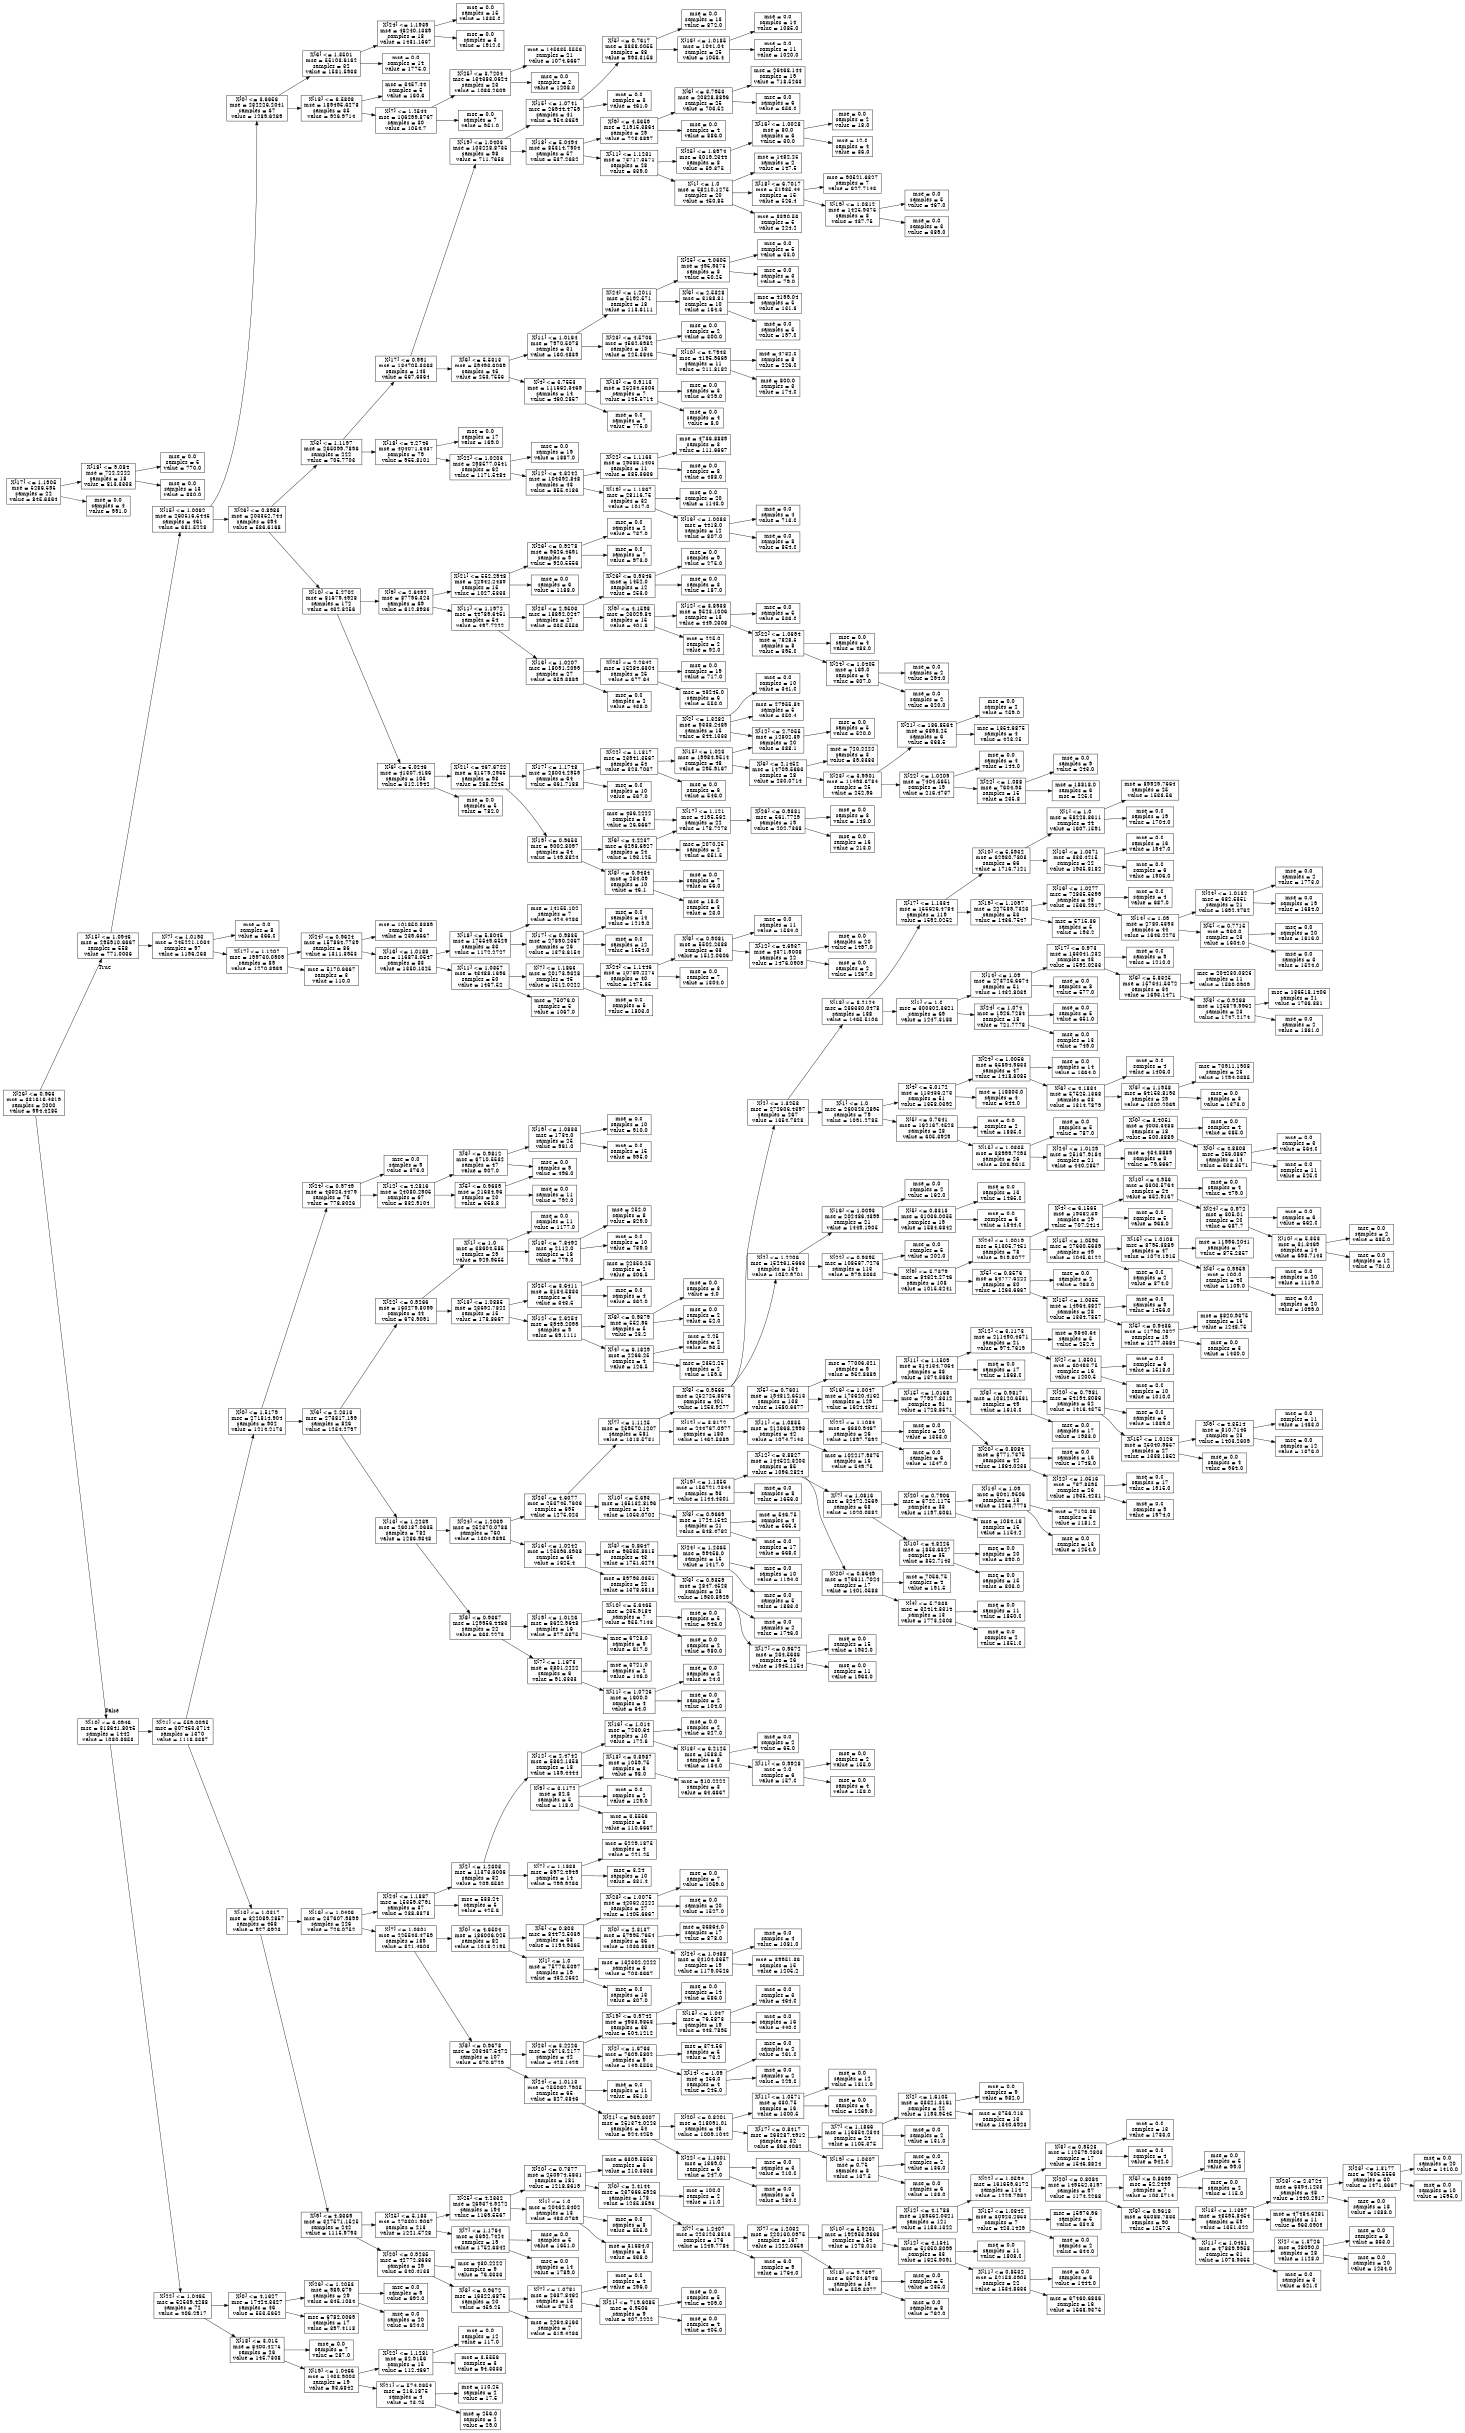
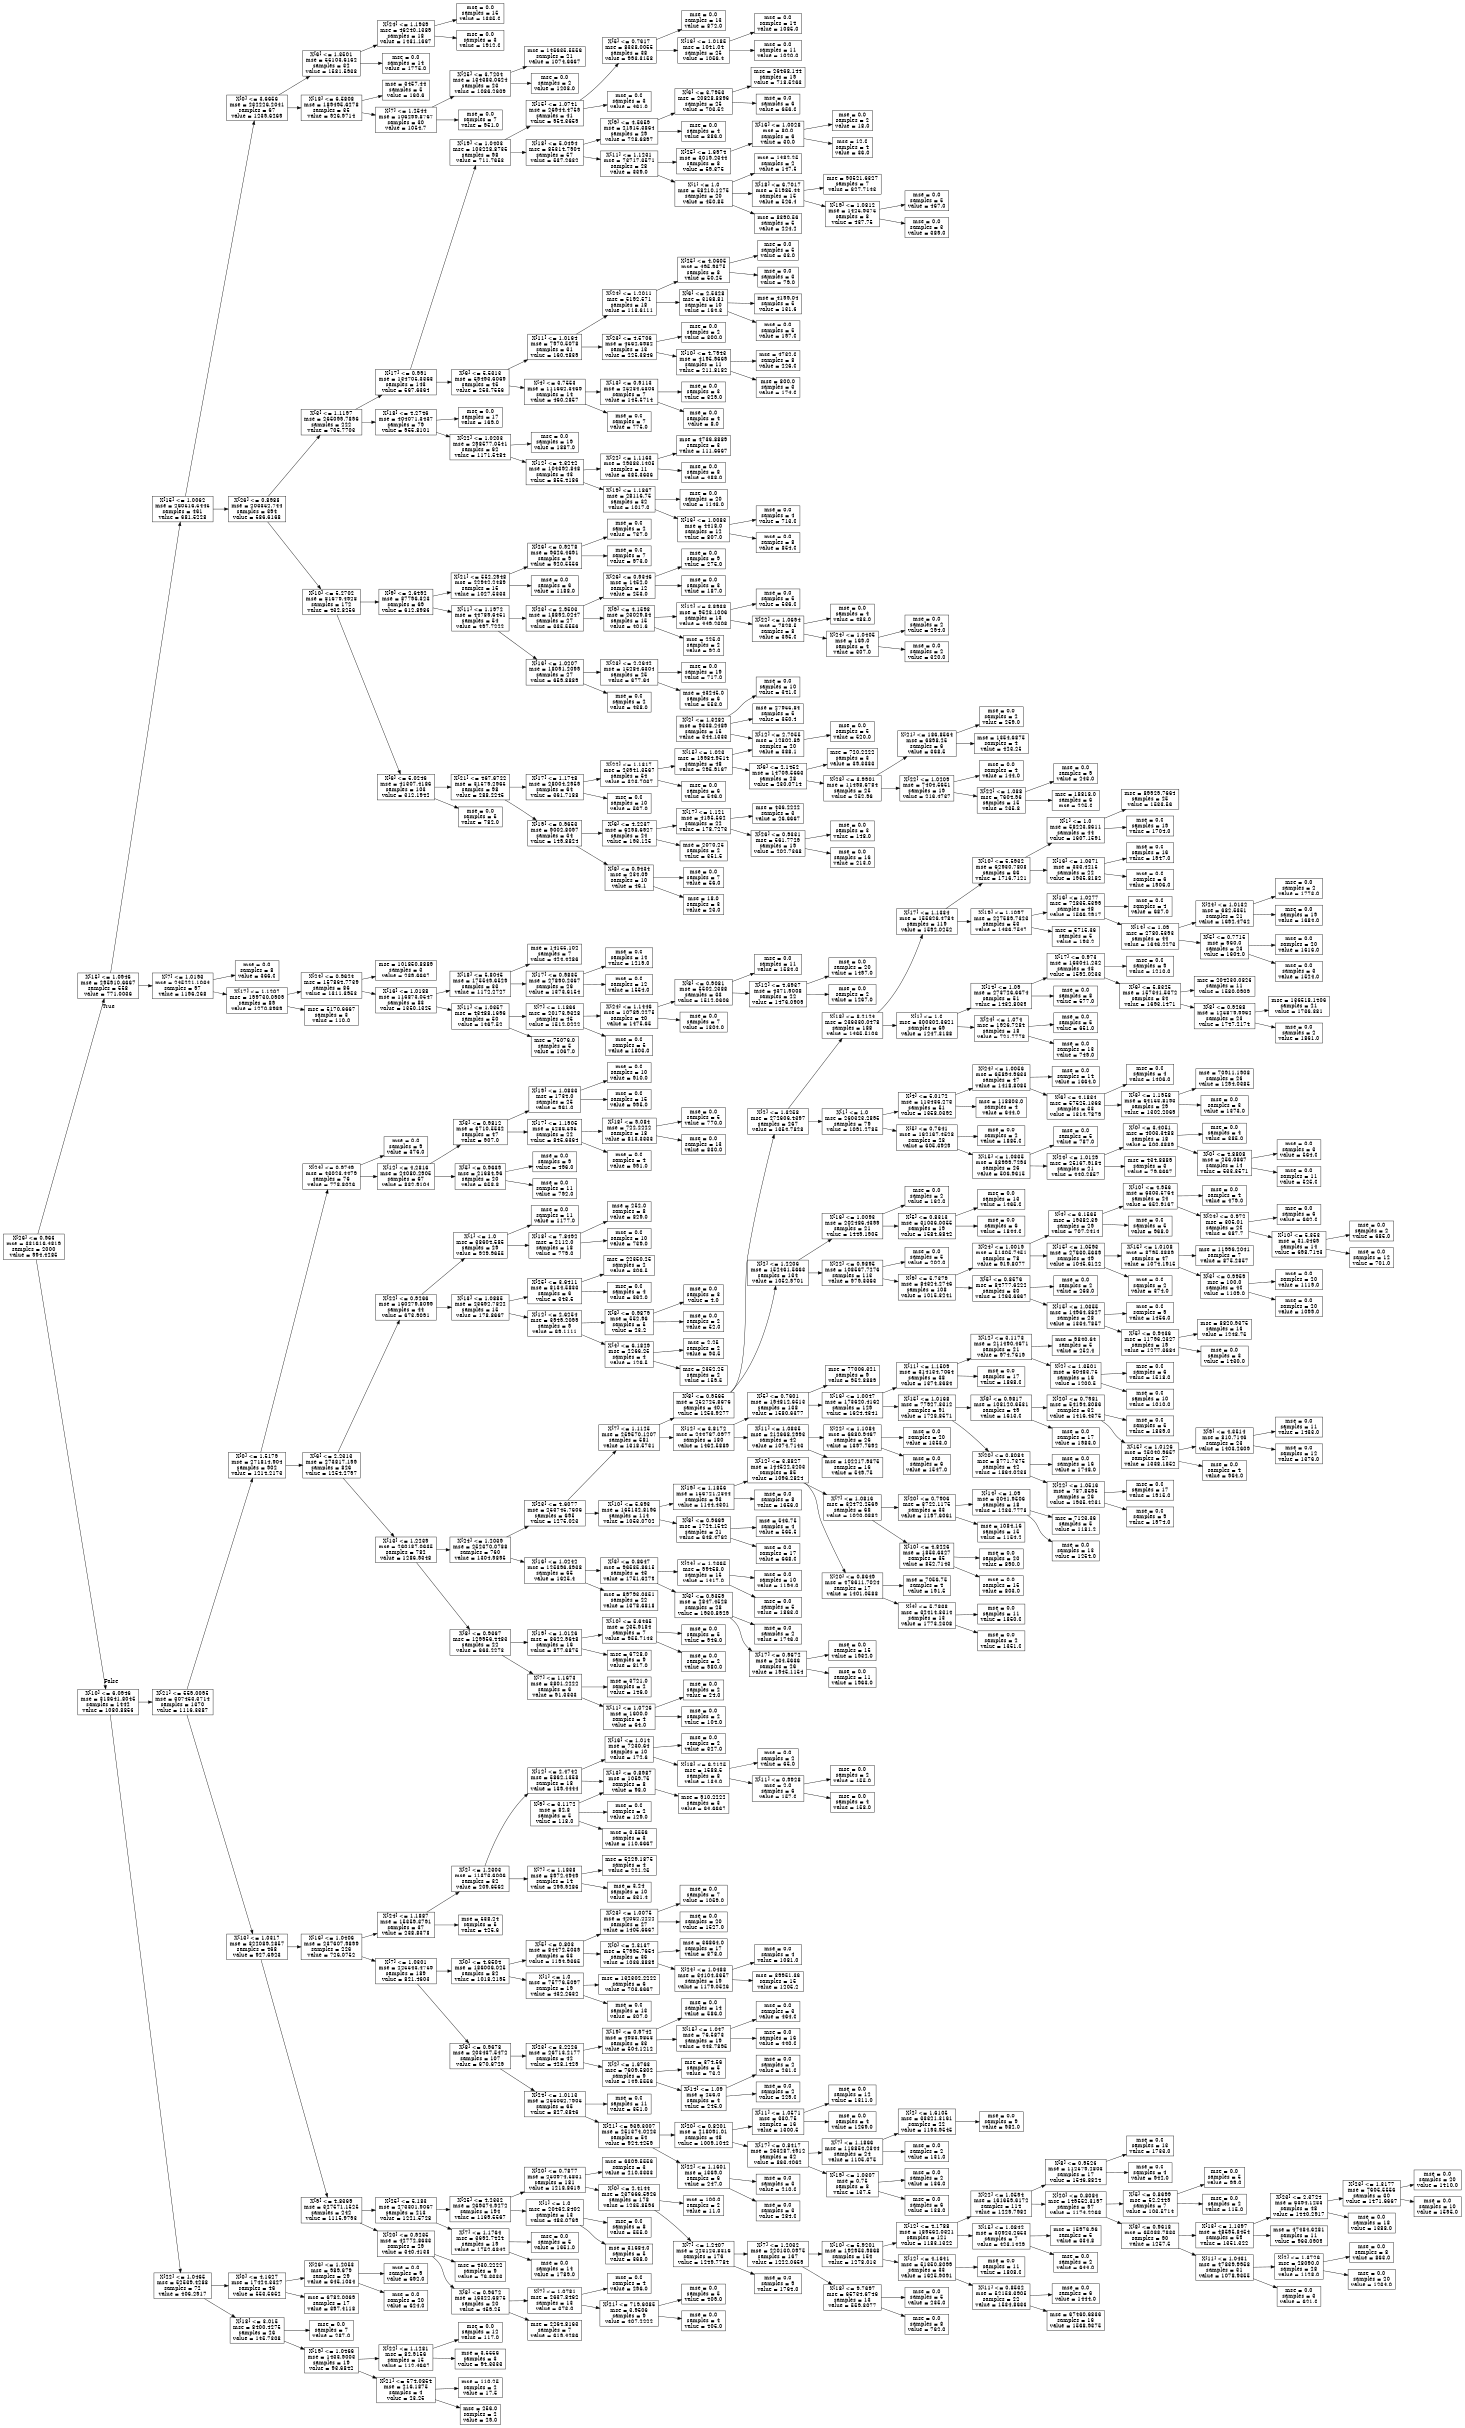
edge "mse = 436.2222 samples = 3 value = 26.6667" -> "X[17] <= 1.121 mse = 4195.562 samples = 22 value = 178.7273": reversed
edge "X[3] <= 0.9812 mse = 6710.5532 samples = 47 value = 907.0" -> "mse = 0.0 samples = 9 value = 496.0": now "X[3] <= 0.9812 mse = 6710.5532 samples = 47 value = 907.0" -> "X[17] <= 1.1905 mse = 5286.595 samples = 22 value = 845.6364"
node "mse = 3756.213 samples = 13 value = 1340.6923": removed
node "mse = 6.0 samples = 9 value = 1764.0": label "mse = 6.0 samples = 9 value = 1764.0" -> "mse = 0.0 samples = 9 value = 1764.0"
